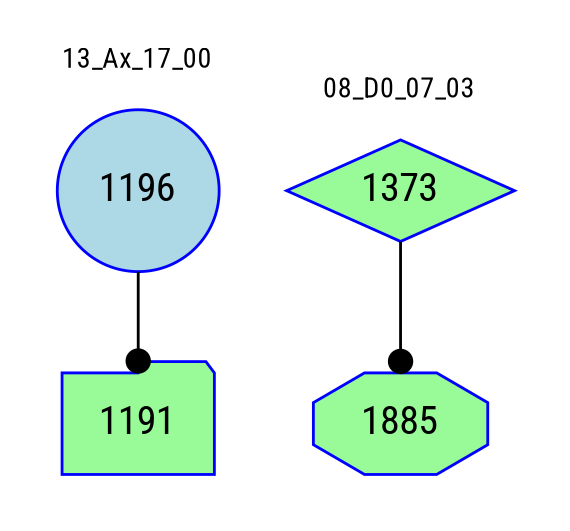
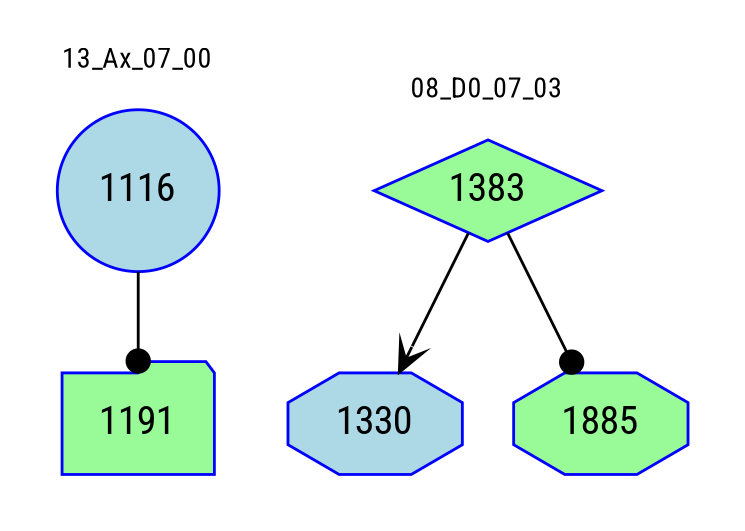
cluster "13_Ax_17_00": label "13_Ax_17_00" -> "13_Ax_07_00"
node "1196": label "1196" -> "1116"
node "1373": label "1373" -> "1383"
node "1330": added
